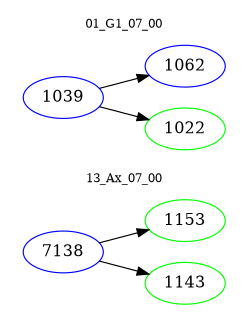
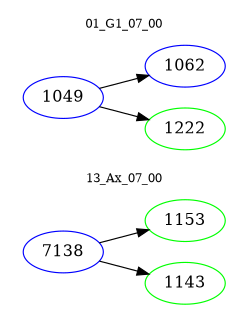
node "1039": label "1039" -> "1049"
node "1022": label "1022" -> "1222"
